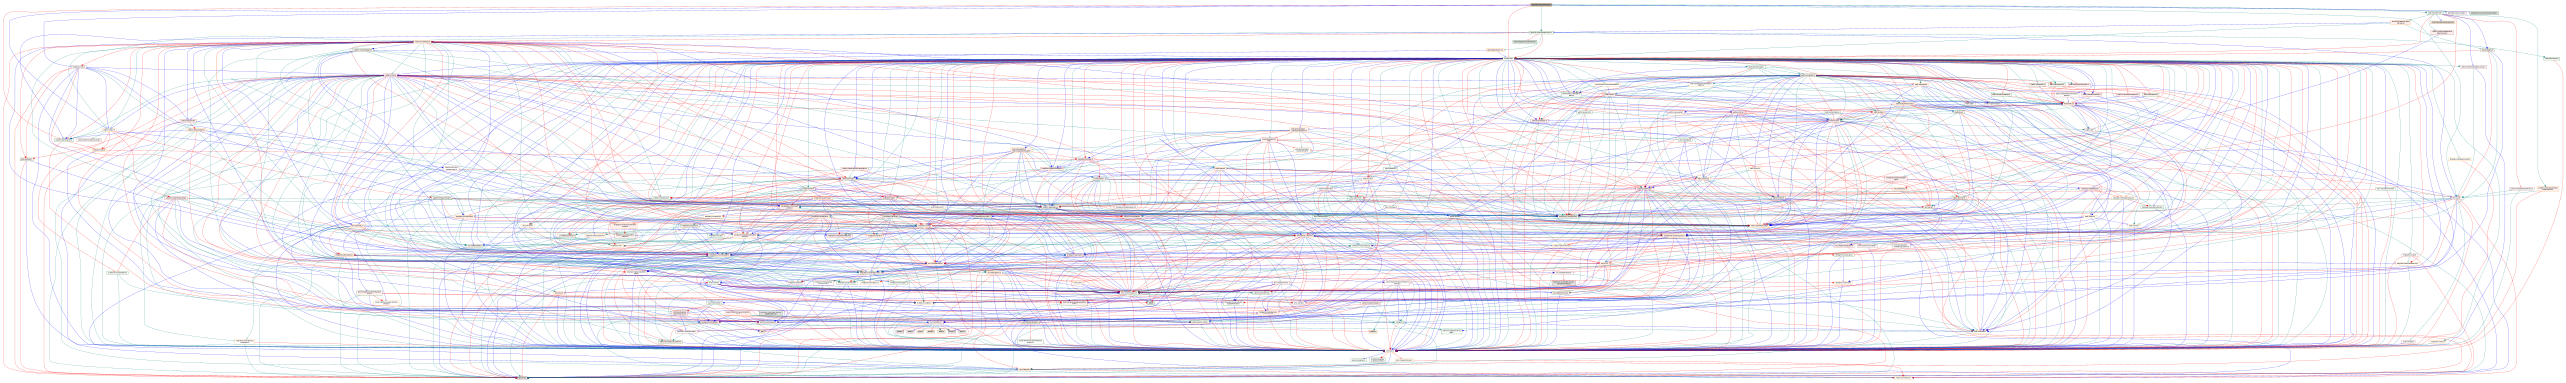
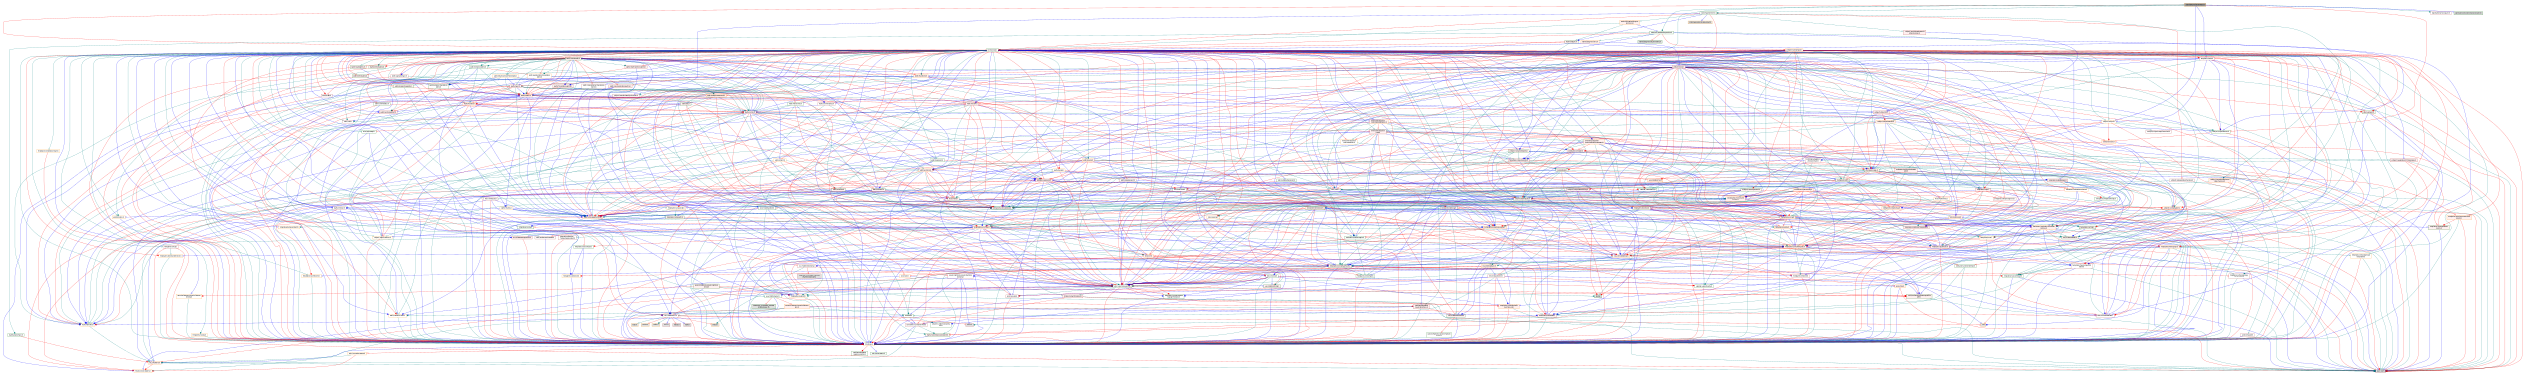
edge "UObject/ScriptDelegates.h" -> "CoreMinimal.h": reversed
edge "Math/RotationMatrix.h" -> "Math/UnrealMath.h": reversed
node "Templates/TranslationMatrix.h": label "Templates/TranslationMatrix.h" -> "Templates/SharedPointer.h"
